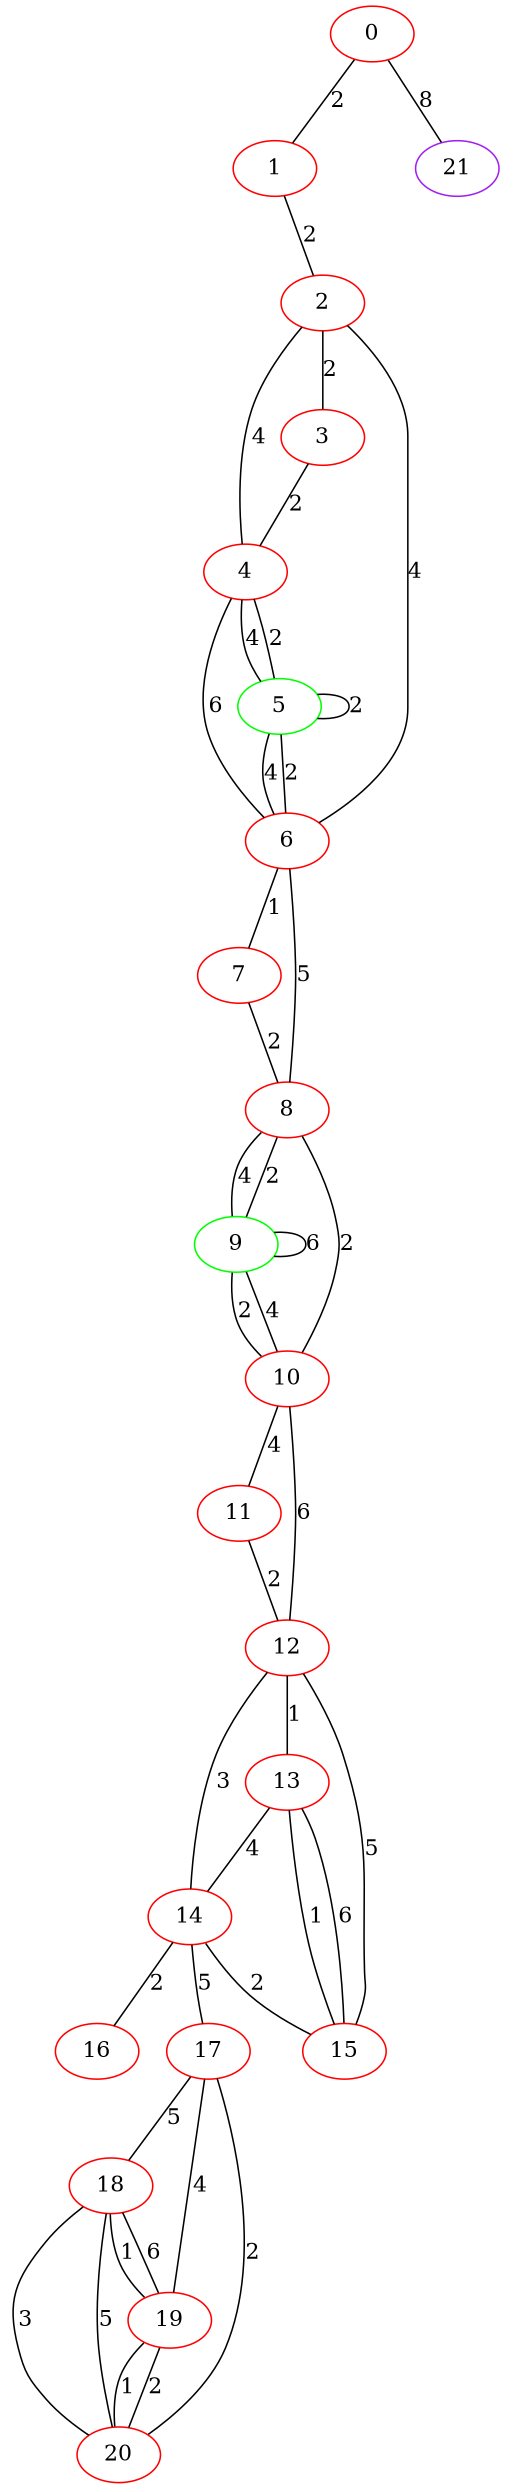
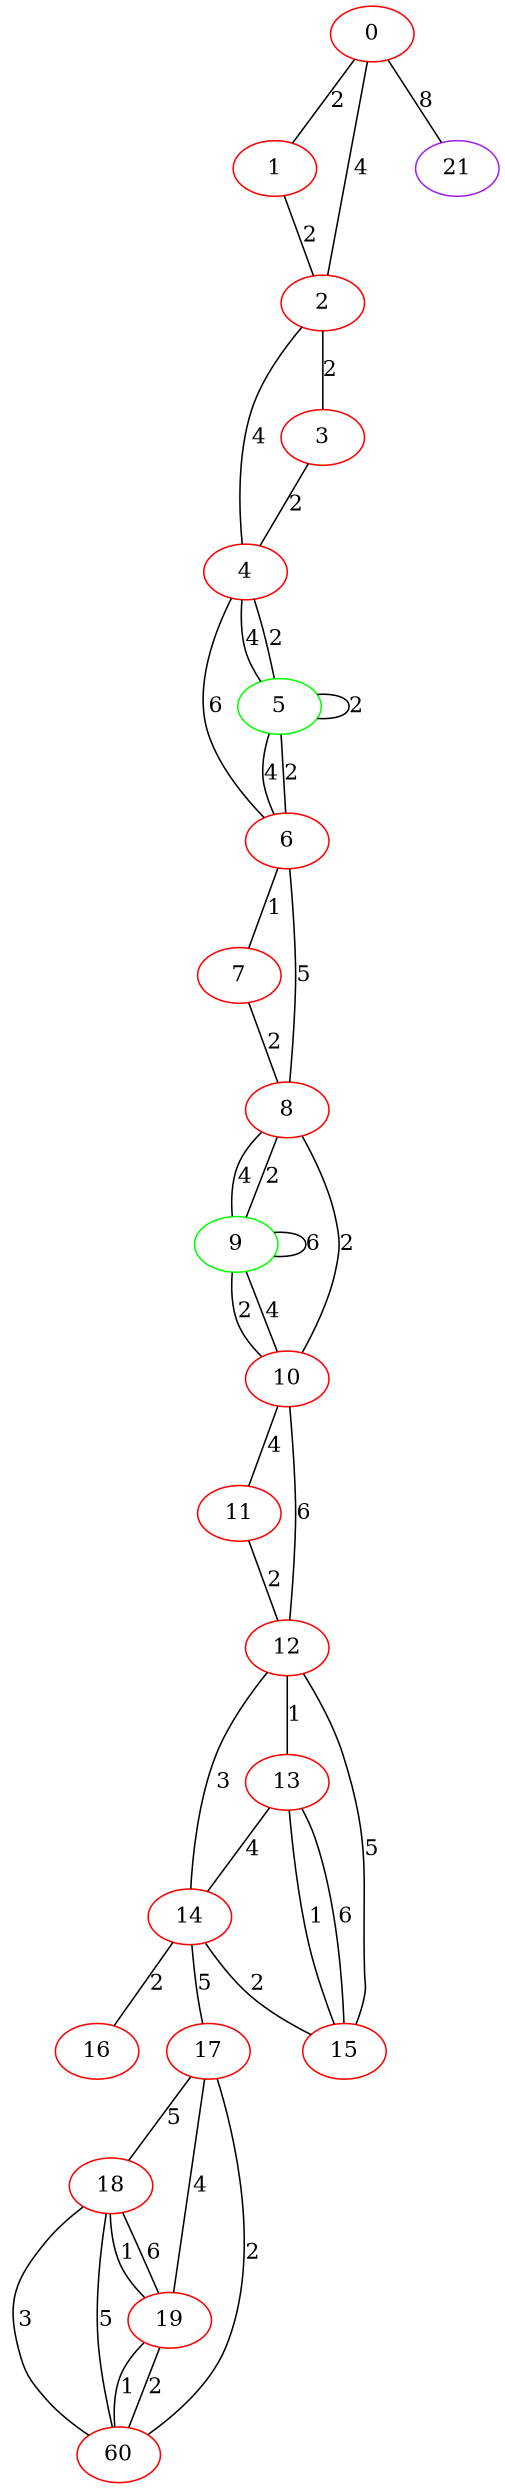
edge "2" -- "6": now "2" -- "0"
node "20": label "20" -> "60"
